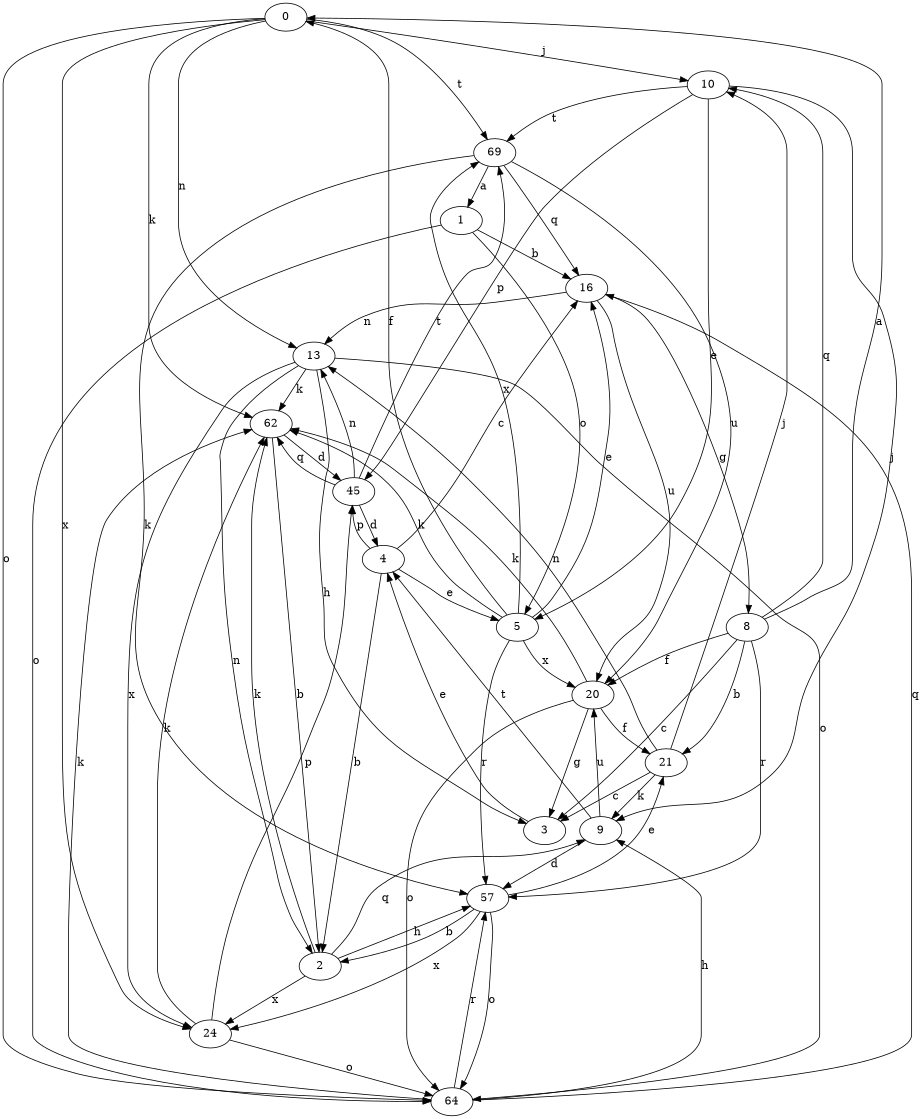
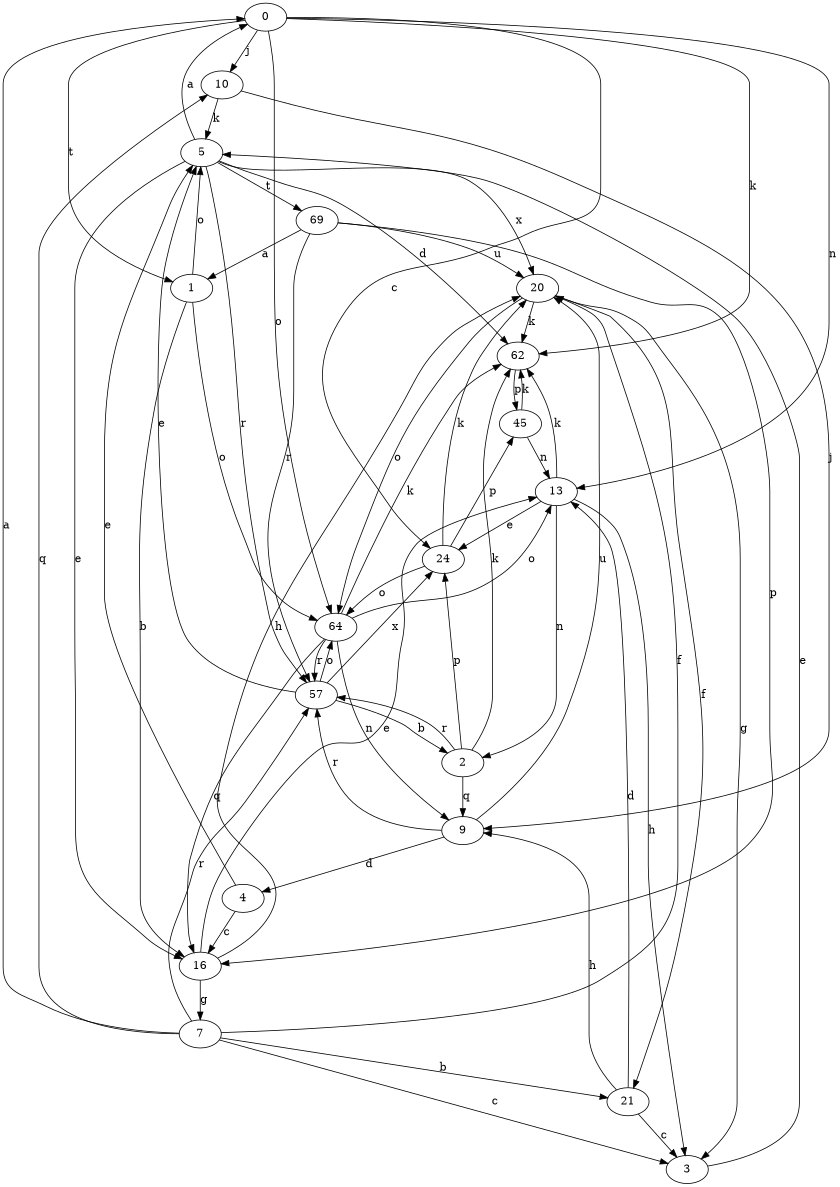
edge "0" -> "69": now "0" -> "1"
edge "10" -> "69": removed, label "t"
edge "69" -> "16": label "q" -> "p"
edge "10" -> "45": removed, label "p"
edge "45" -> "69": removed, label "t"
edge "16" -> "13": label "n" -> "e"
edge "5" -> "0": label "f" -> "a"
edge "10" -> "5": label "e" -> "k"
edge "5" -> "69": label "x" -> "t"
edge "21" -> "10": removed, label "j"
edge "45" -> "62": label "q" -> "k"
edge "62" -> "45": label "d" -> "p"
edge "16" -> "20": label "u" -> "h"
edge "45" -> "4": removed, label "d"
edge "0" -> "24": label "x" -> "c"
edge "69" -> "57": label "k" -> "r"
edge "5" -> "62": label "k" -> "d"
edge "4" -> "45": removed, label "p"
edge "21" -> "13": label "n" -> "d"
node "8": label "8" -> "7"
edge "62" -> "2": removed, label "b"
edge "13" -> "24": label "x" -> "e"
edge "9" -> "4": label "t" -> "d"
edge "3" -> "4": now "3" -> "5"
edge "13" -> "64": reversed
edge "24" -> "62": now "24" -> "20"
edge "4" -> "2": removed, label "b"
edge "21" -> "9": label "k" -> "h"
edge "57" -> "21": now "57" -> "5"
edge "9" -> "57": label "d" -> "r"
edge "2" -> "57": label "h" -> "r"
edge "64" -> "9": label "h" -> "n"
edge "2" -> "24": label "x" -> "p"
